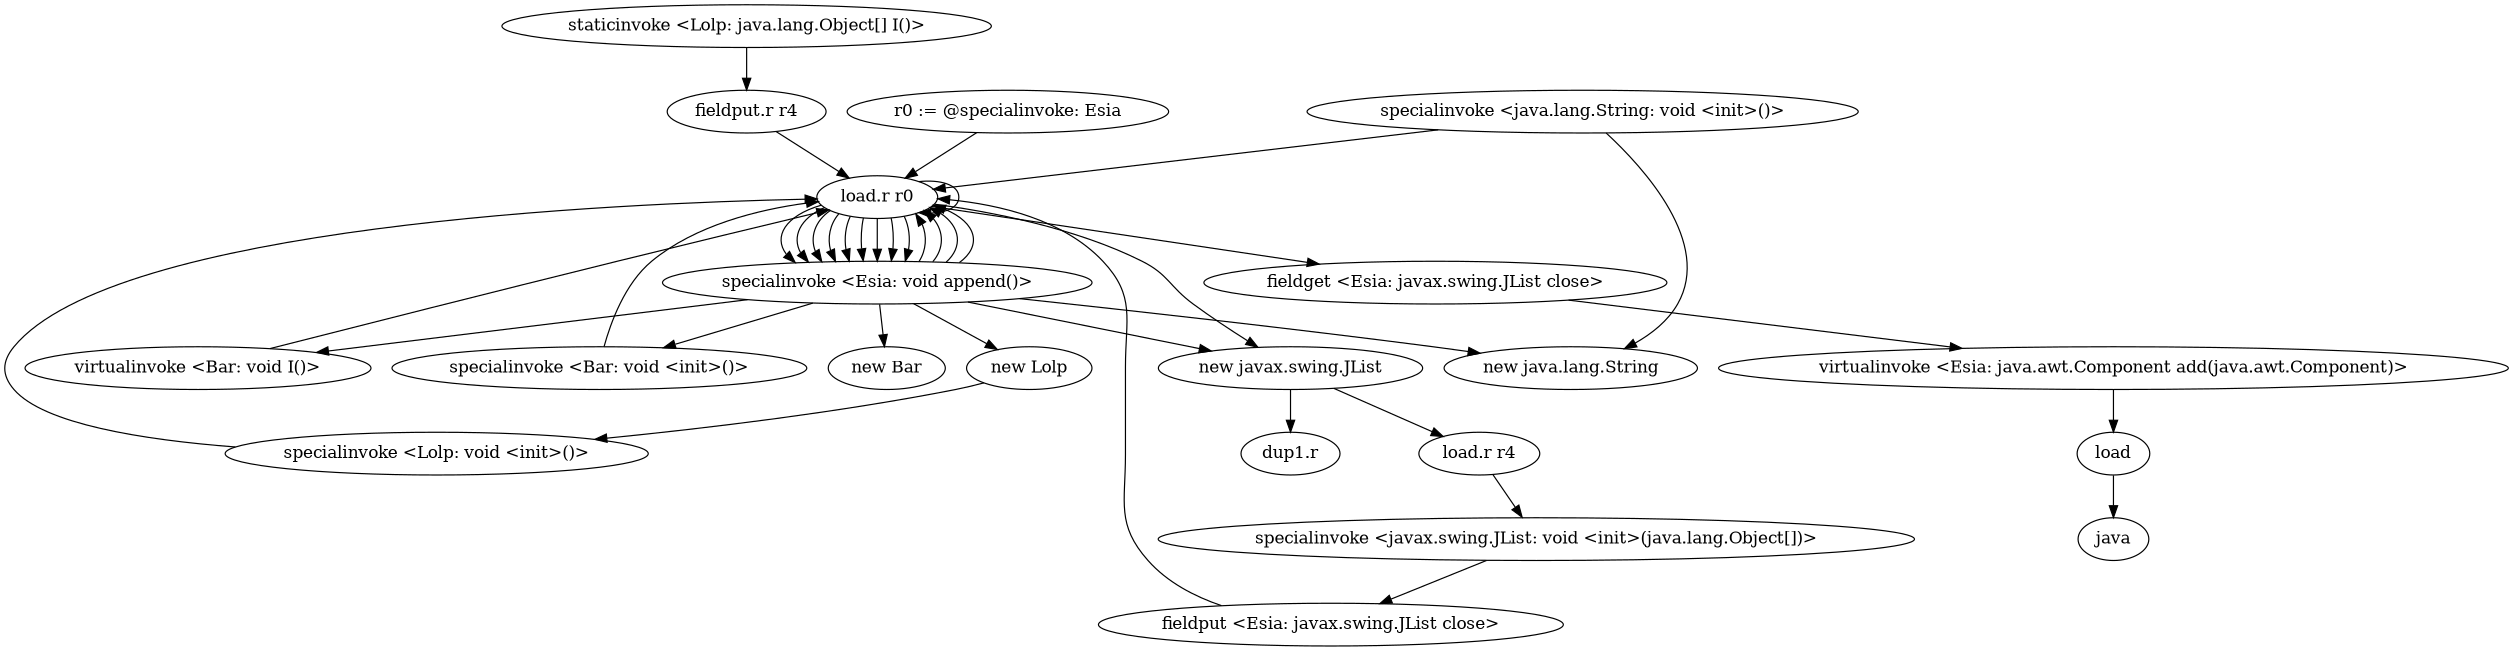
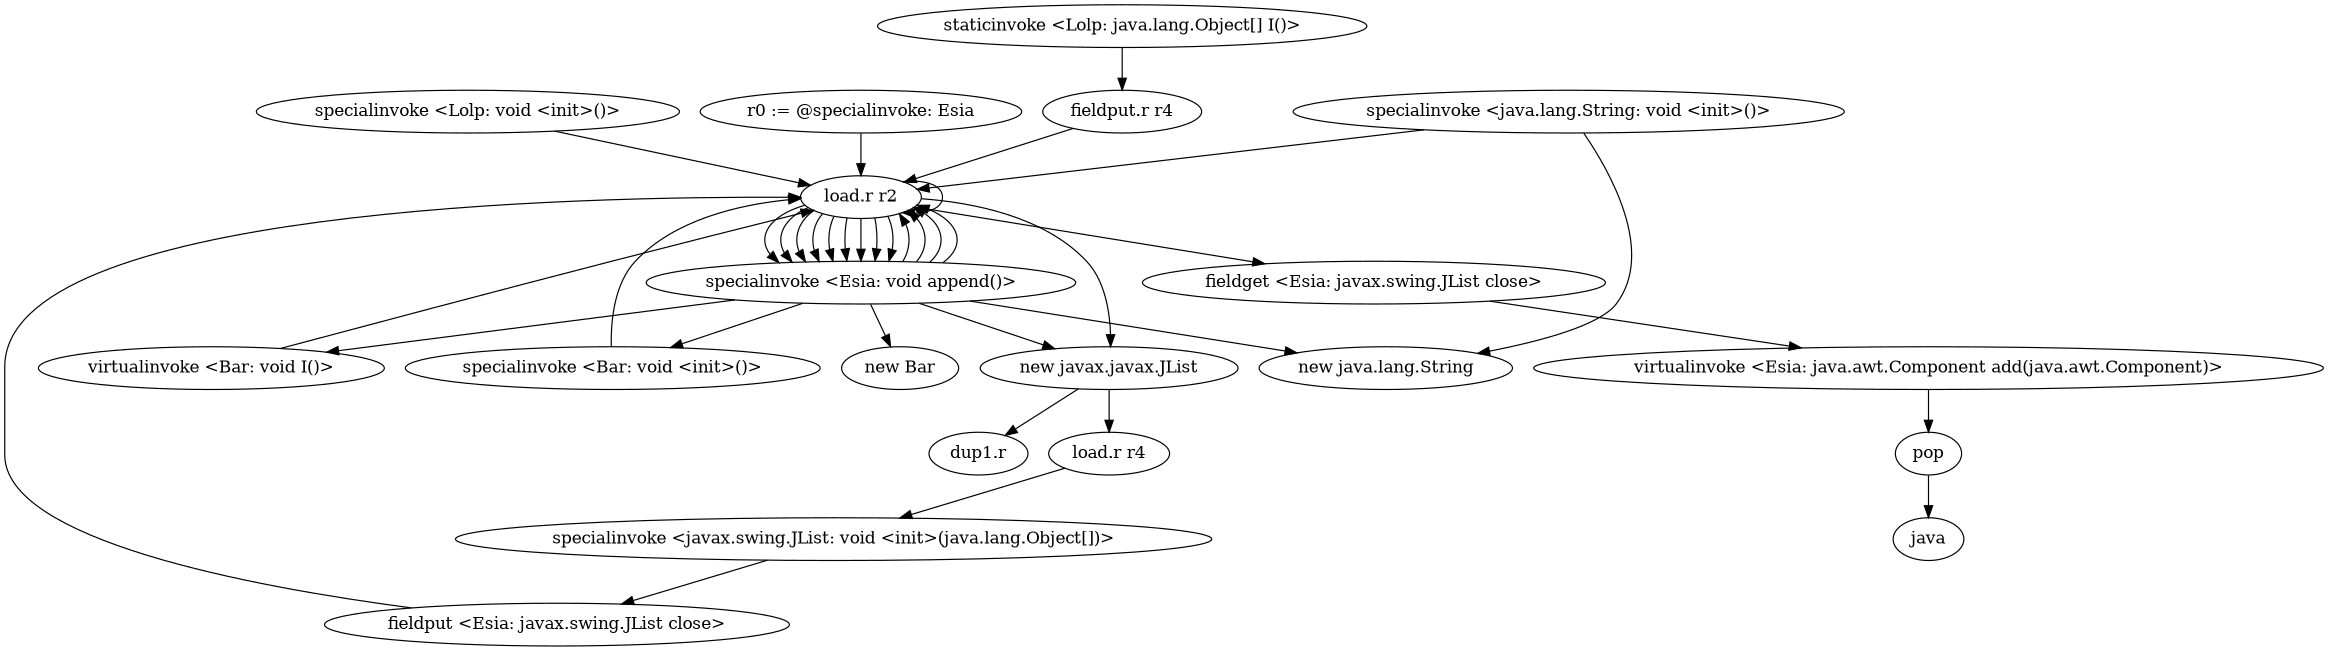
node "load.r r0": label "load.r r0" -> "load.r r2"
node "new Lolp": removed
node "new javax.swing.JList": label "new javax.swing.JList" -> "new javax.javax.JList"
node "load": label "load" -> "pop"
